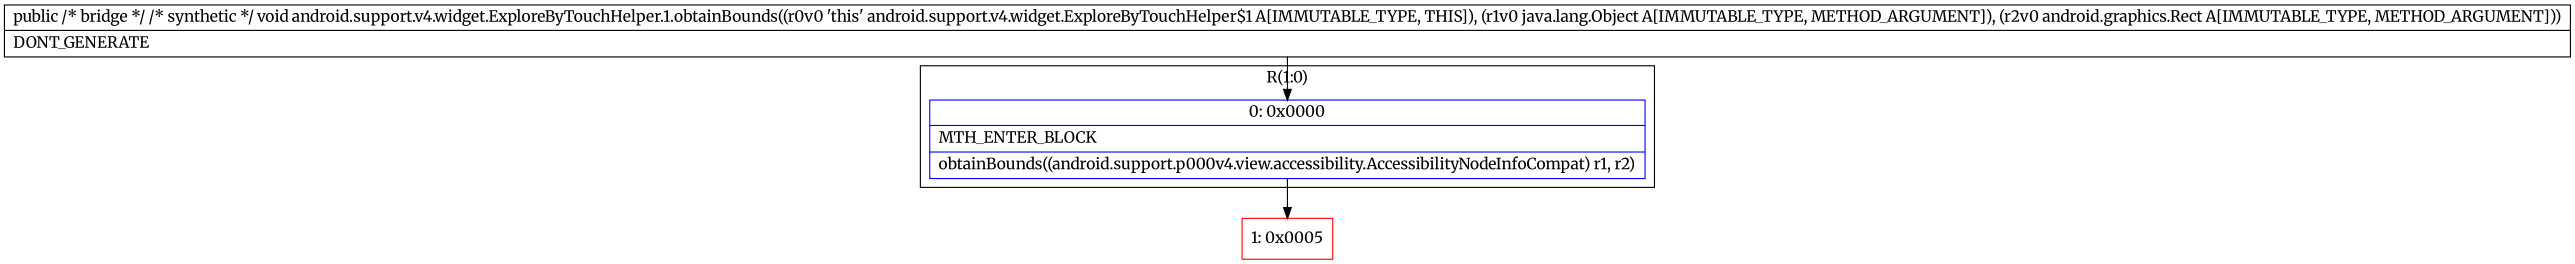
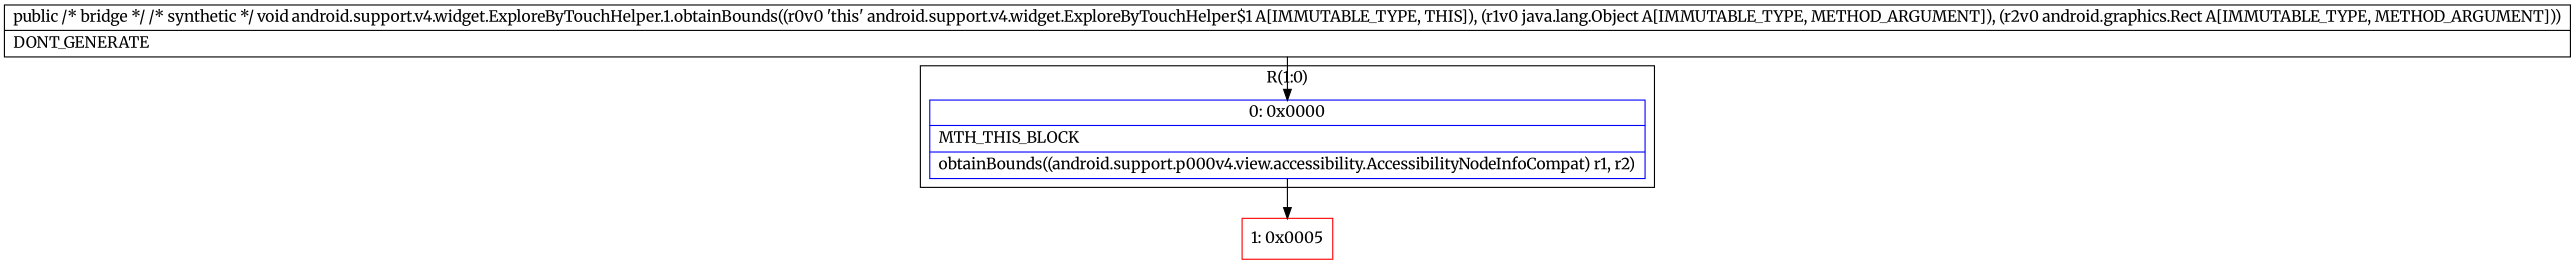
node "0: 0x0000": text "MTH_ENTER_BLOCK" -> "MTH_THIS_BLOCK"
